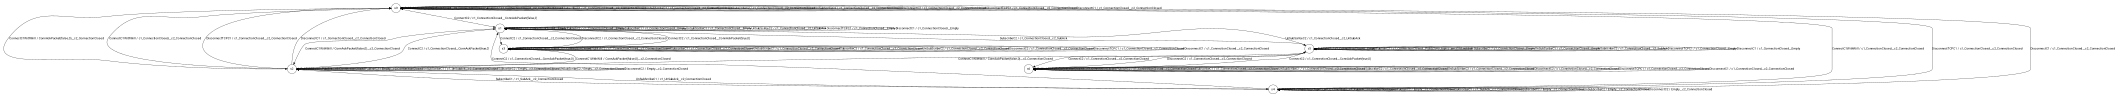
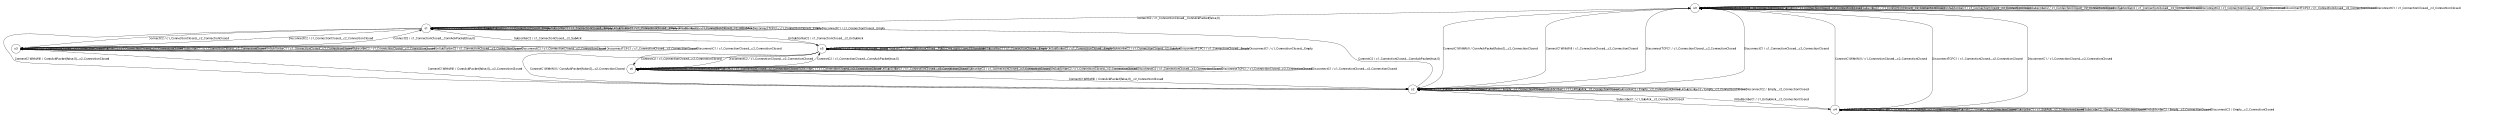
edge "s4" -> "s1": removed, label "ConnectC2 / c1_ConnectionClosed__ConnAckPacket(true,0)"
edge "s6" -> "s2": added, label "ConnectC1WithWill / ConnAckPacket(false,0)__c2_ConnectionClosed"
